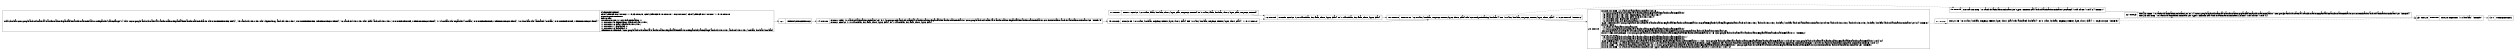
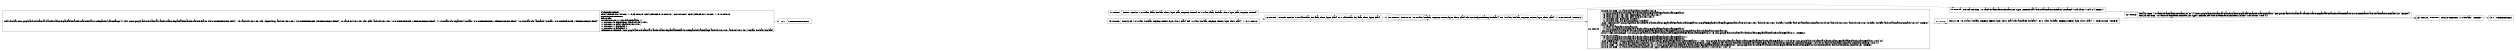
edge "17: 0x0007" -> "16: 0x0005": now "17: 0x0007" -> "18: 0x0008"
node "12: ?": text "MTH_INSTANCE_BLOCK" -> "MTH_ENTER_BLOCK"
node "14: 0x0000": removed
